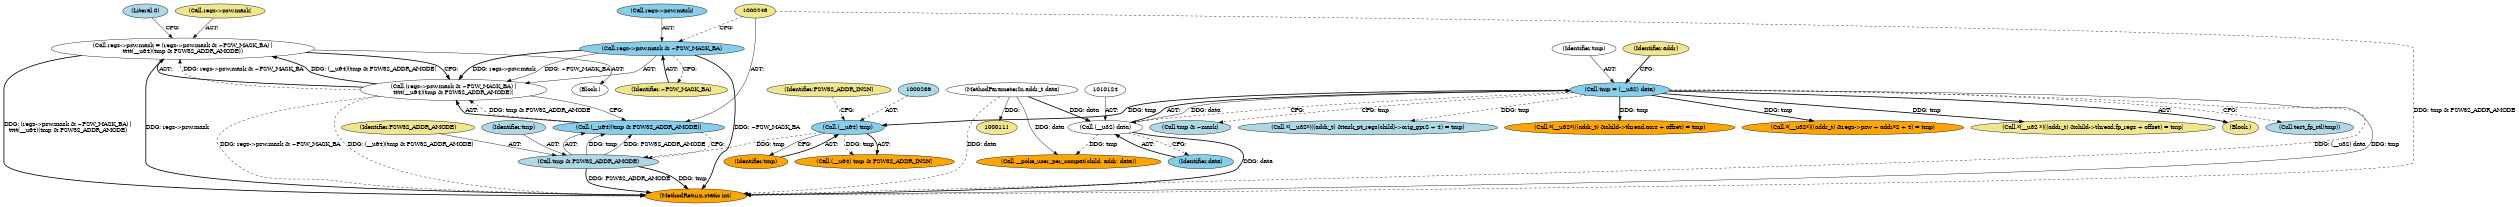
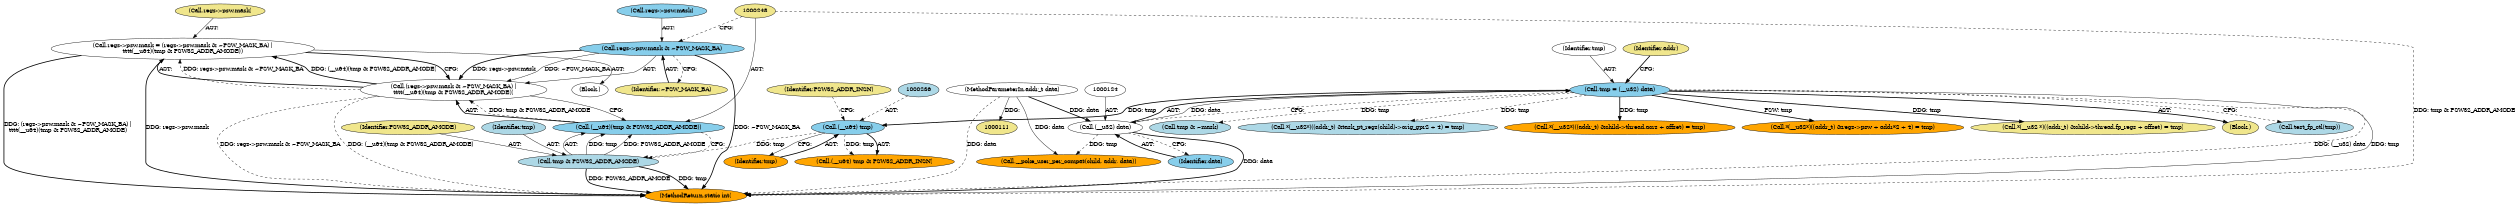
node "(Literal,0)": removed
node "1010124": label "1010124" -> "1000124"
edge "(Call,tmp = (__u32) data)" -> "(Call,tmp & ~mask)": label "CFG: tmp" -> "DDG: tmp"
edge "(Call,tmp = (__u32) data)" -> "(Call,*(__u32*)((addr_t) &regs->psw + addr*2 + 4) = tmp)": label "DDG: tmp" -> "PSW: tmp"
